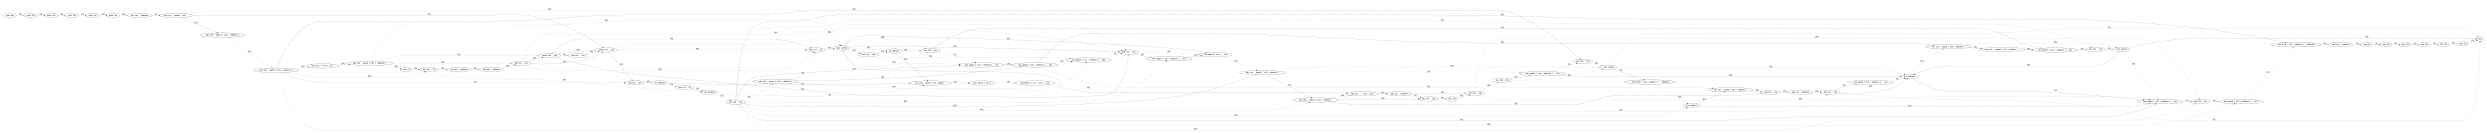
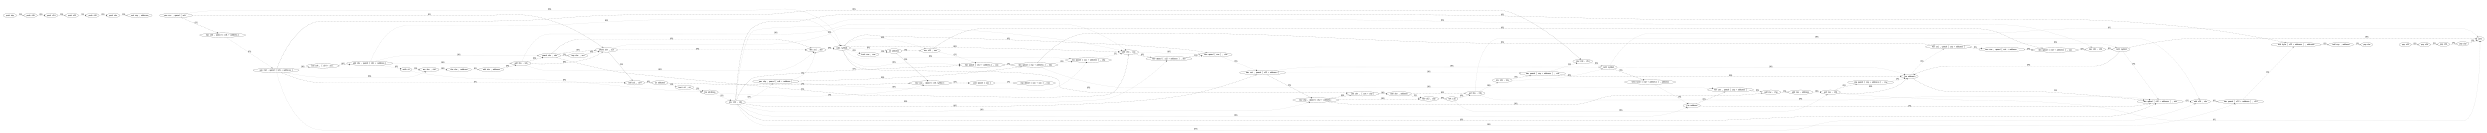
edge "sub rsp , address" -> "mov rcx , qword [ rdi ]": removed, label "CFG"
node "pop r12": removed
